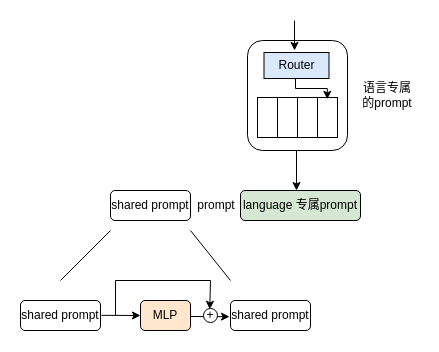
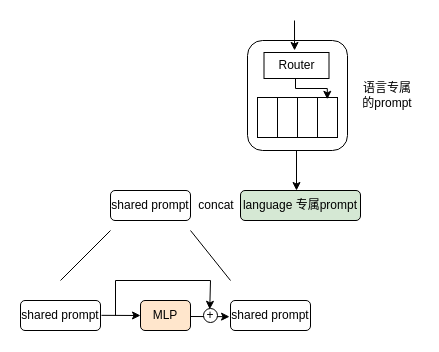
node "Router": fillcolor #dae8fc -> #ffffff
node "prompt": label "prompt" -> "concat"
